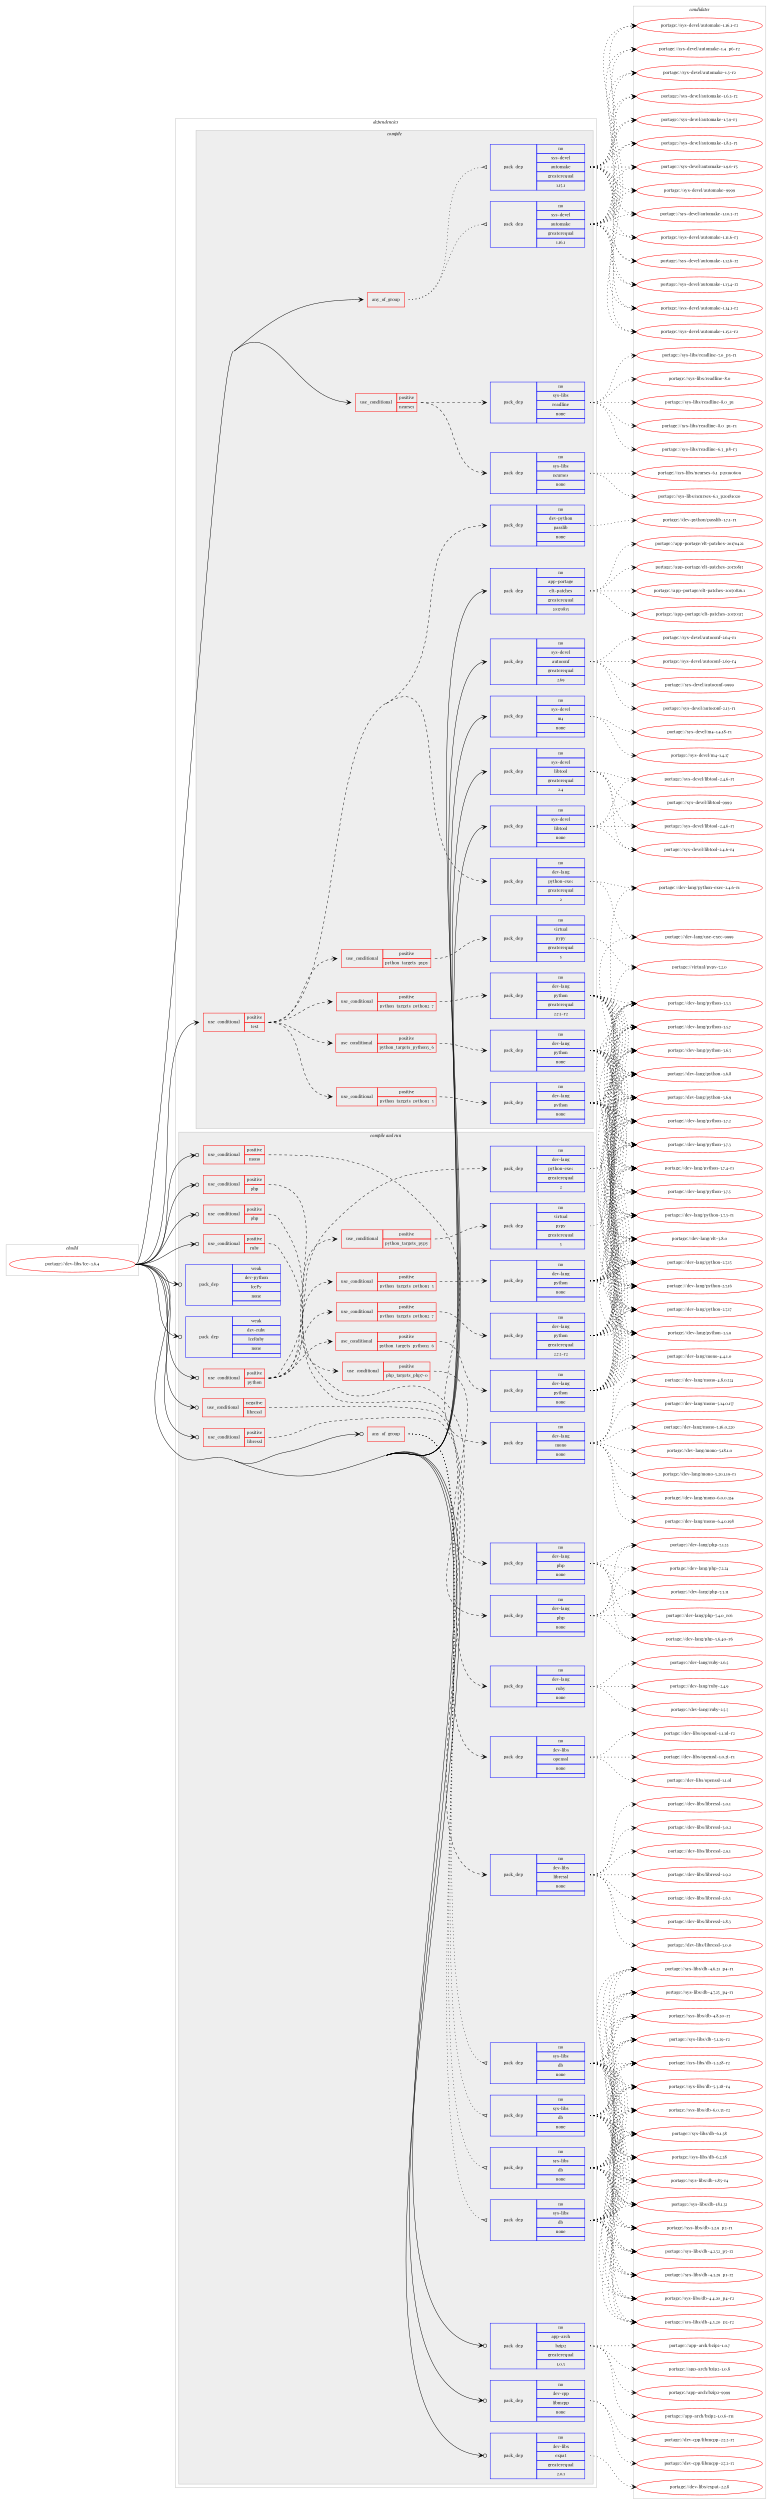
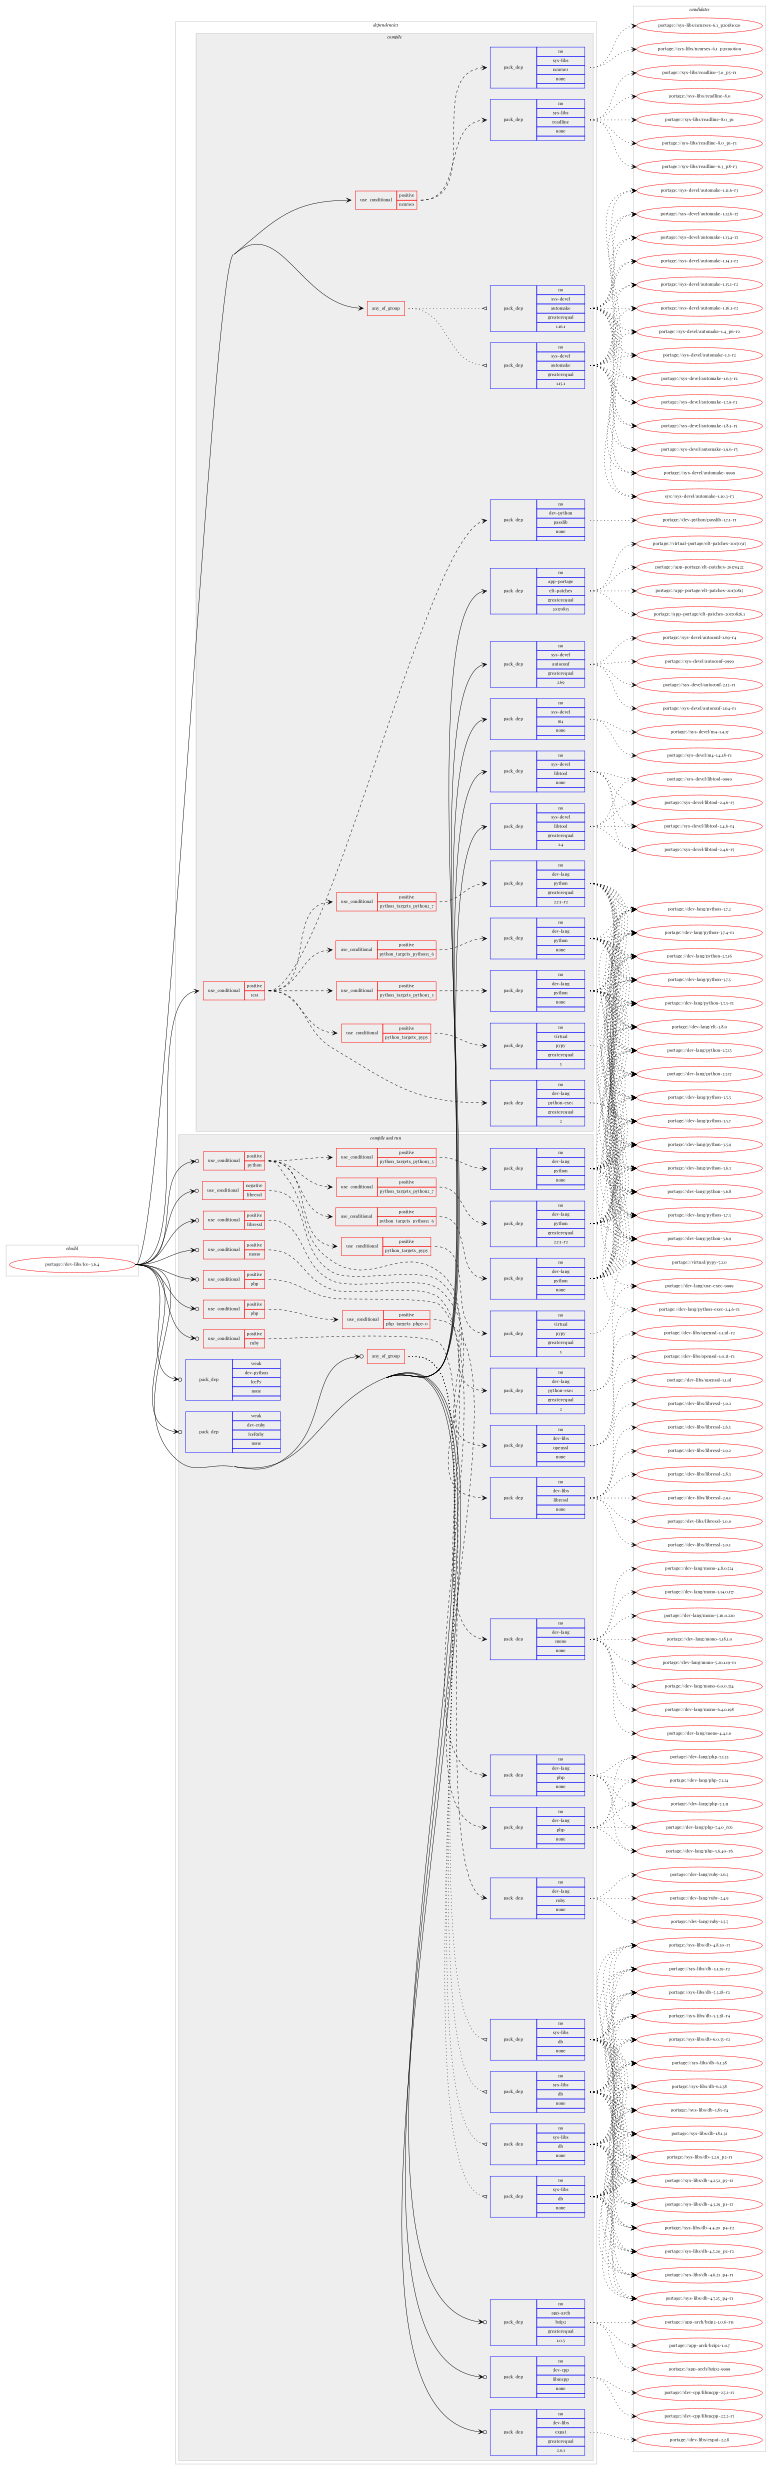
node "portage://sys-devel/automake-1.10.3-r3": label "portage://sys-devel/automake-1.10.3-r3" -> "sys://sys-devel/automake-1.10.3-r3"
node "portage://app-portage/elt-patches-20170317": label "portage://app-portage/elt-patches-20170317" -> "portage://virtual-portage/elt-patches-20170317"
node "portage://app-arch/bzip2-1.0.8": removed
